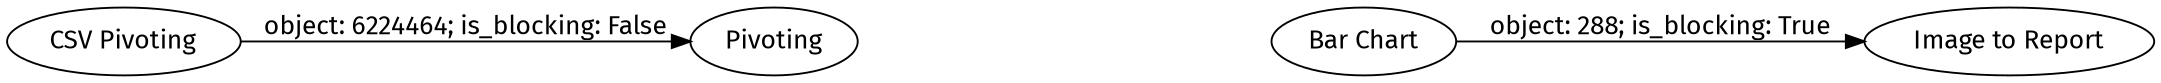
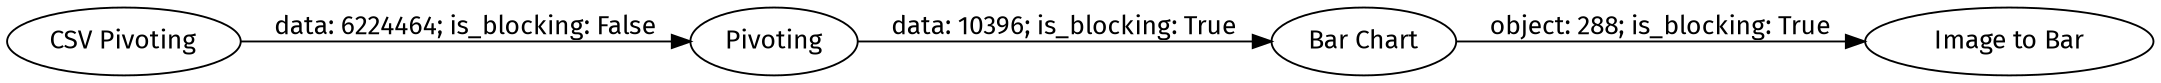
edge "CSV Pivoting" -> "Pivoting": label "object: 6224464; is_blocking: False" -> "data: 6224464; is_blocking: False"
edge "Pivoting" -> "Bar Chart": added, label "data: 10396; is_blocking: True"
node "Image to Report": label "Image to Report" -> "Image to Bar"
